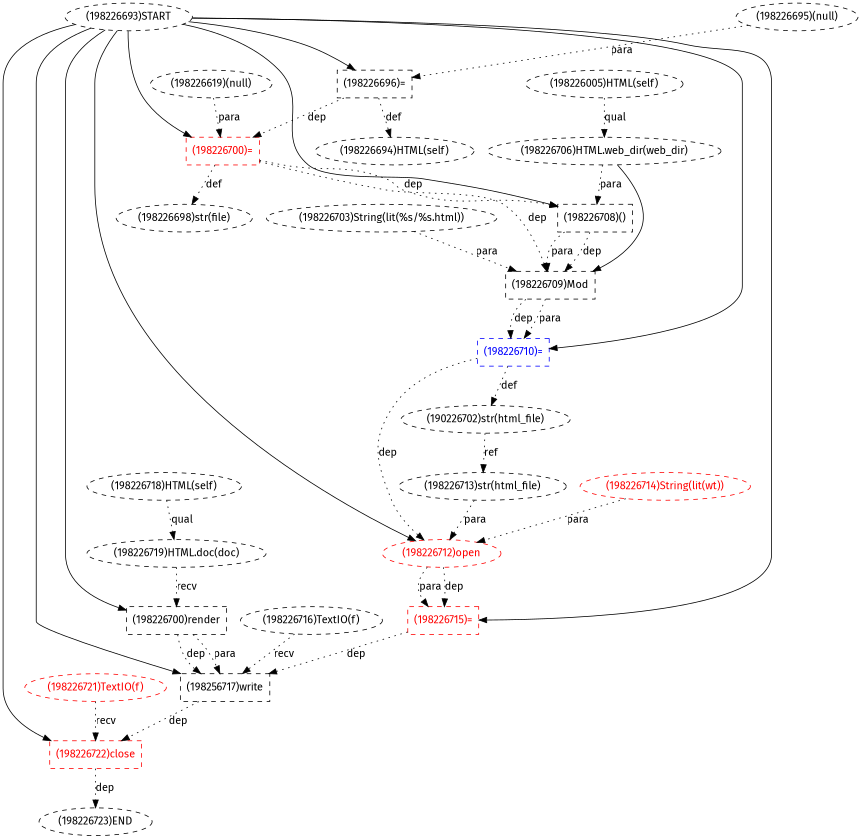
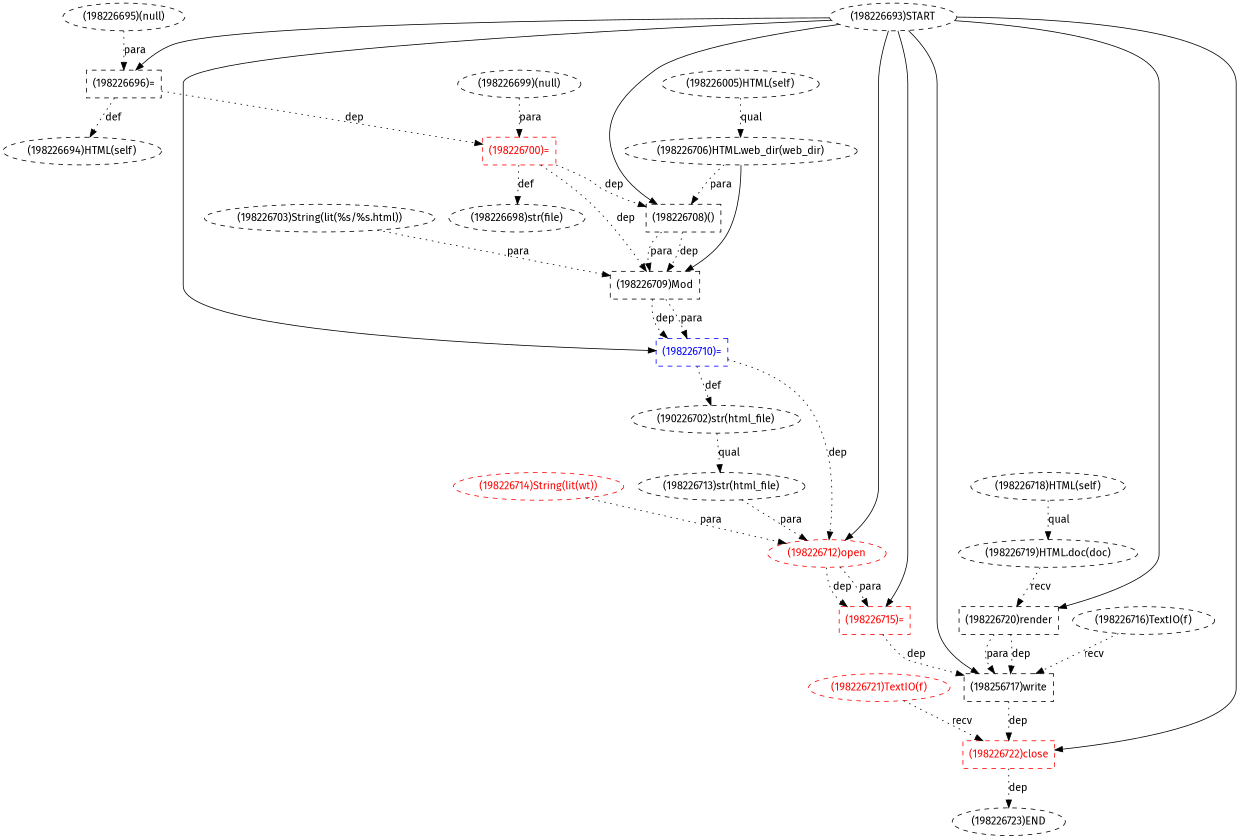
node "(198226619)(null)": label "(198226619)(null)" -> "(198226699)(null)"
edge "(198226693)START" -> "(198226700)=": removed
edge "(190226702)str(html_file)" -> "(198226713)str(html_file)": label "ref" -> "qual"
node "(198226700)render": label "(198226700)render" -> "(198226720)render"
